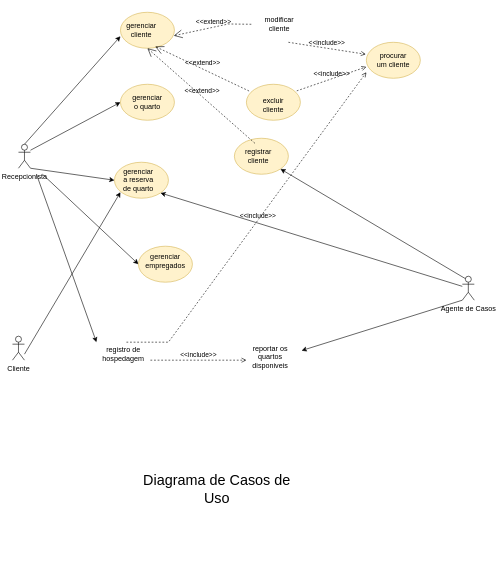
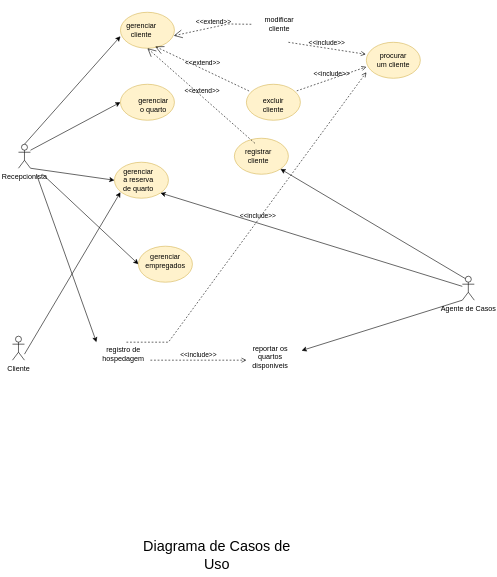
node "gerenciar o quarto": moved (147, 102) -> (153, 105)
node "Diagrama de Casos de Uso": moved (216, 483) -> (216, 549)
